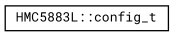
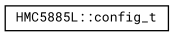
node "HMC5883L::config_t": label "HMC5883L::config_t" -> "HMC5885L::config_t"
